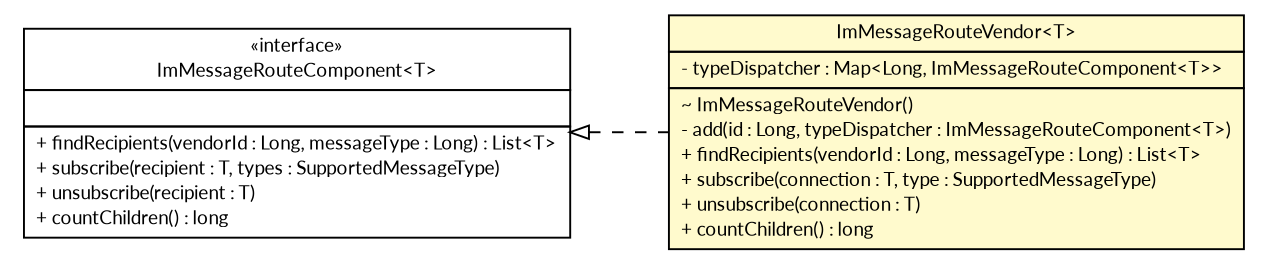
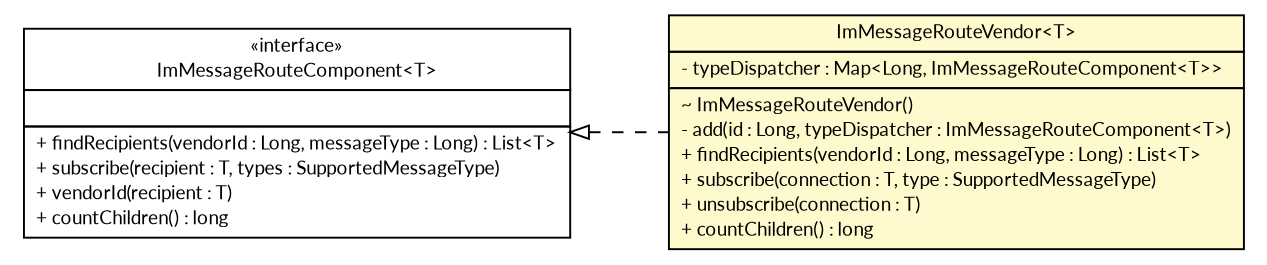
node "ImMessageRouteComponent<T>": text "+ unsubscribe(recipient : T)" -> "+ vendorId(recipient : T)"
